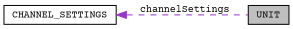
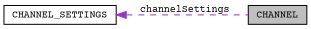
node "UNIT": label "UNIT" -> "CHANNEL"
